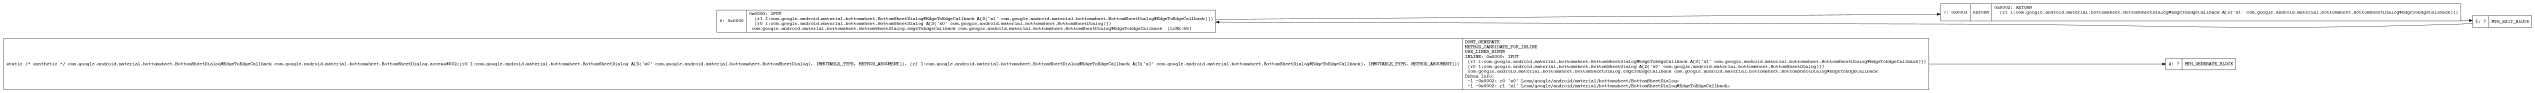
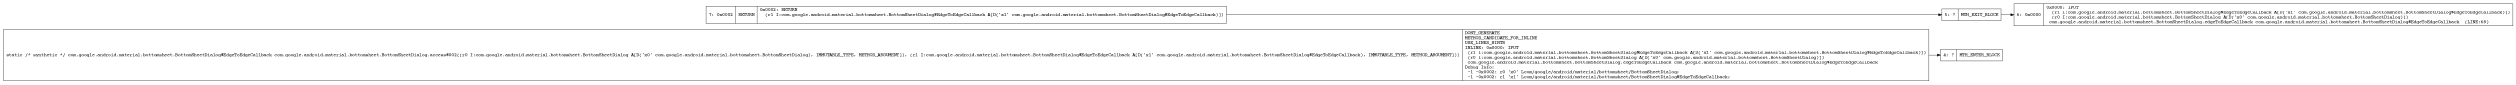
edge "6: 0x0000" -> "7: 0x0002": removed
node "4: ?": text "MTH_GENERATE_BLOCK" -> "MTH_ENTER_BLOCK"
